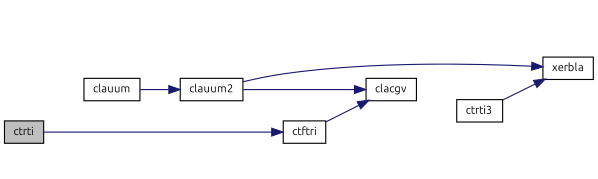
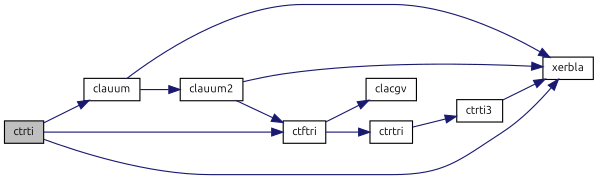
edge "clauum" -> "xerbla": added
edge "clauum2" -> "clacgv": now "clauum2" -> "ctftri"
edge "ctrti" -> "clauum": added
node "ctrtri": added
edge "ctrti" -> "xerbla": added
